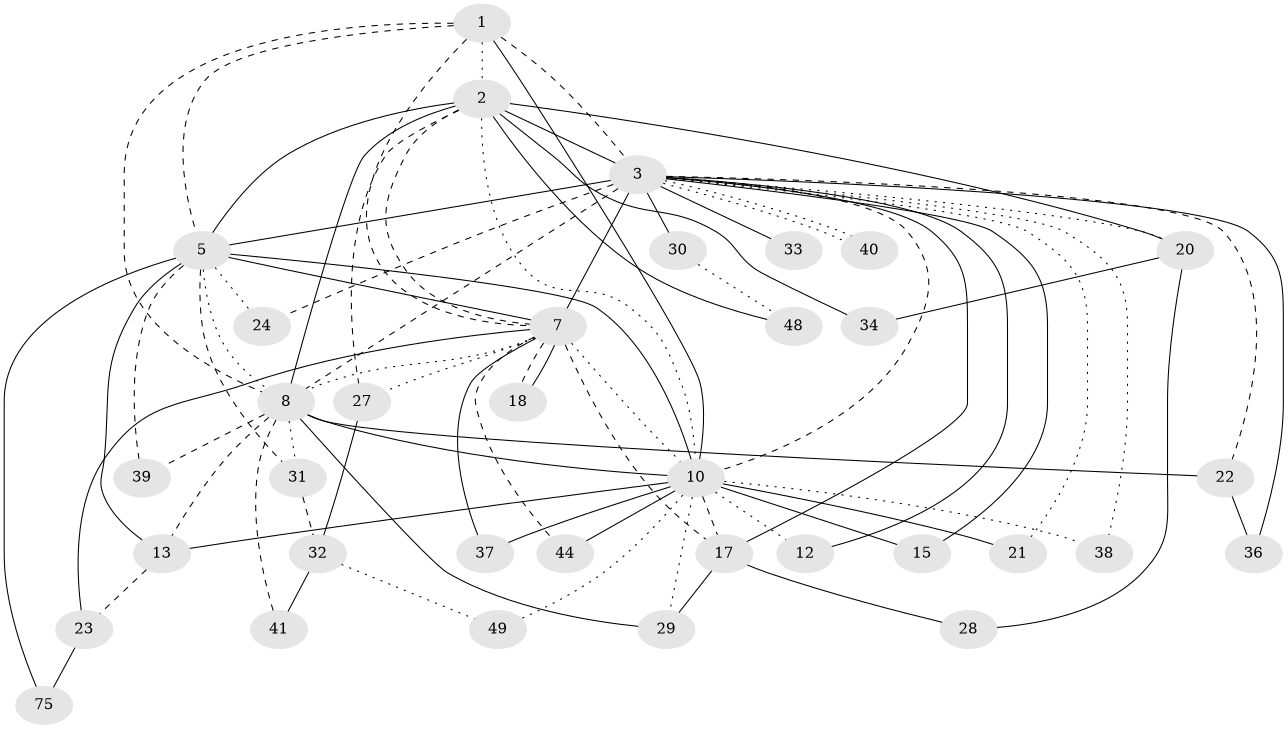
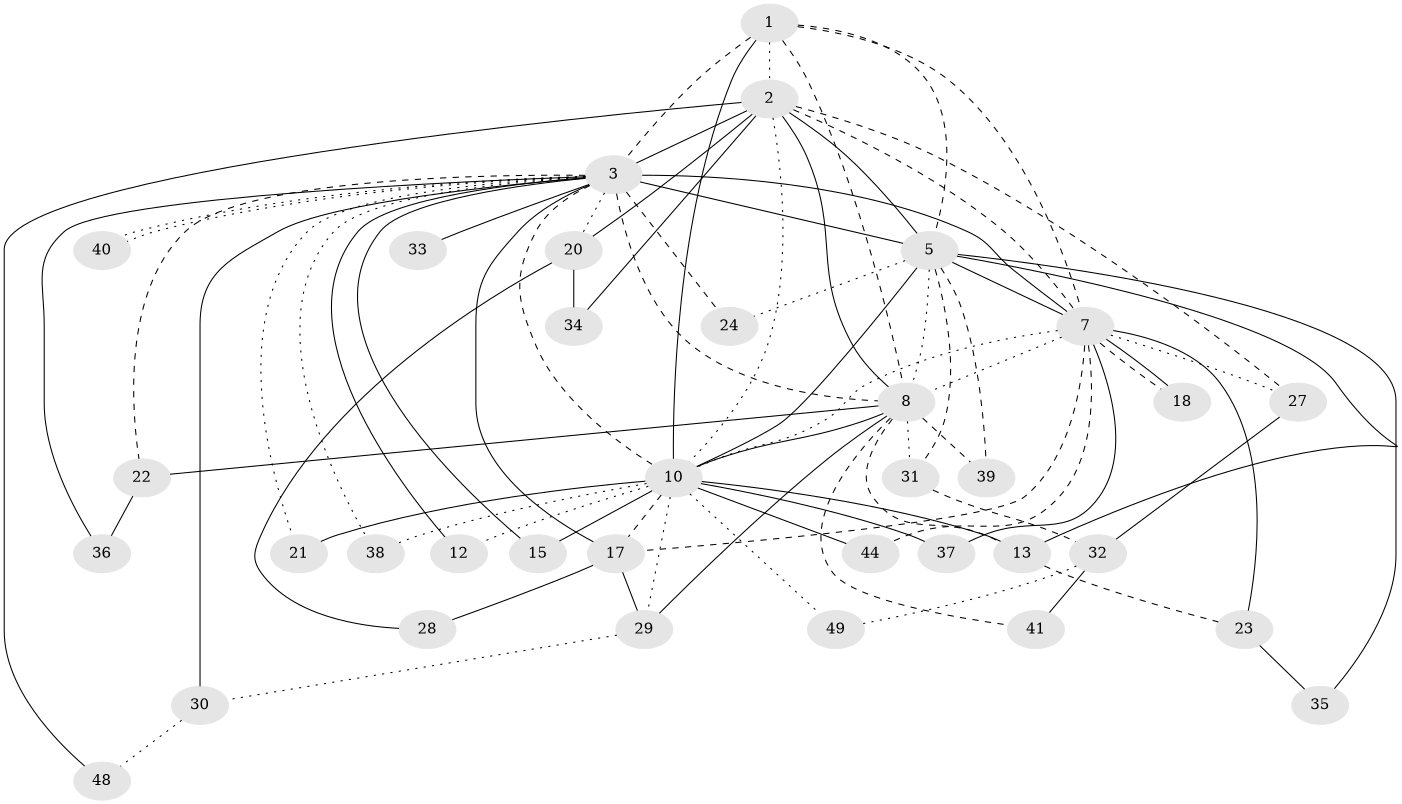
edge "29" -- "30": added
node "75": label "75" -> "35"
